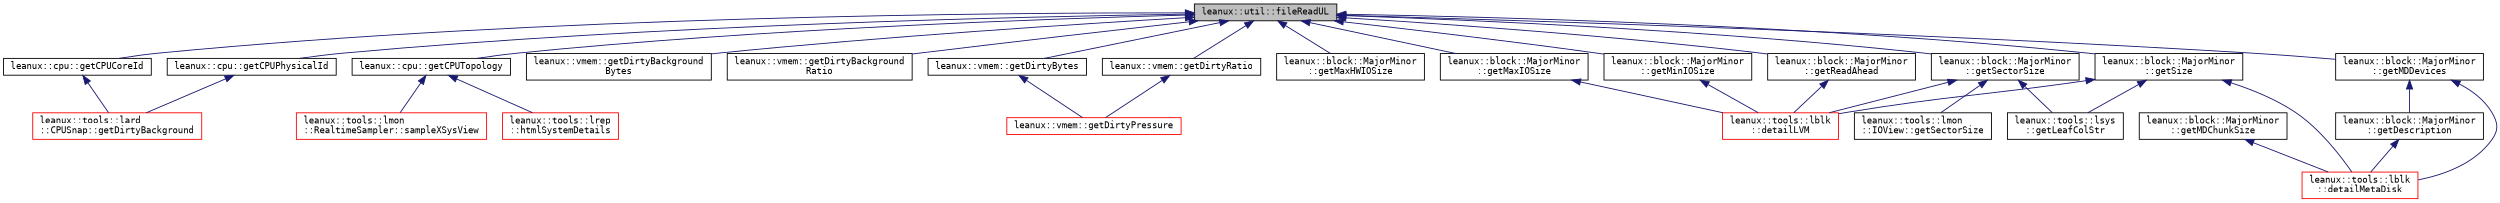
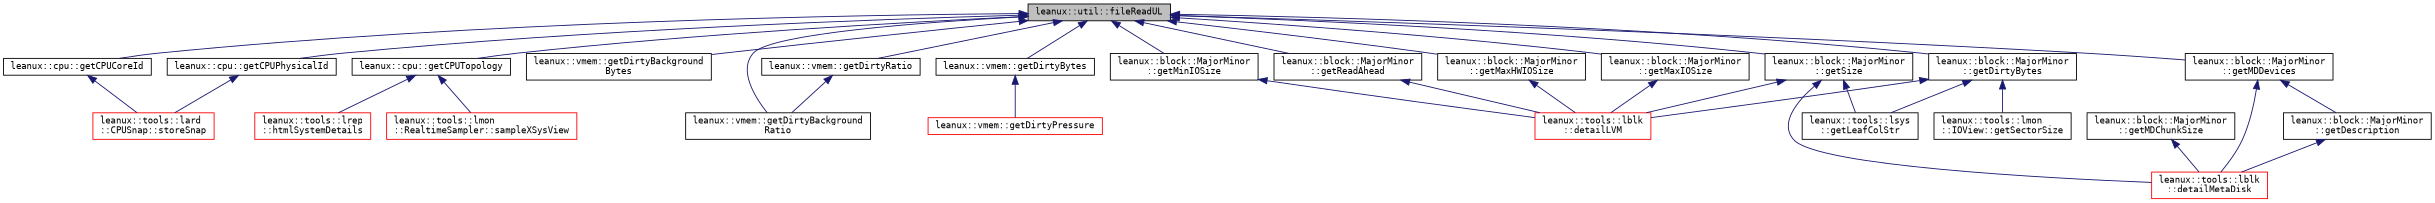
node "leanux::block::MajorMinor ::getSectorSize": label "leanux::block::MajorMinor ::getSectorSize" -> "leanux::block::MajorMinor ::getDirtyBytes"
edge "leanux::vmem::getDirtyPressure" -> "leanux::vmem::getDirtyRatio": now "leanux::vmem::getDirtyBackground Ratio" -> "leanux::vmem::getDirtyRatio"
edge "leanux::tools::lblk ::detailLVM" -> "leanux::block::MajorMinor ::getMaxHWIOSize": added
node "leanux::tools::lard ::CPUSnap::getDirtyBackground": label "leanux::tools::lard ::CPUSnap::getDirtyBackground" -> "leanux::tools::lard ::CPUSnap::storeSnap"
